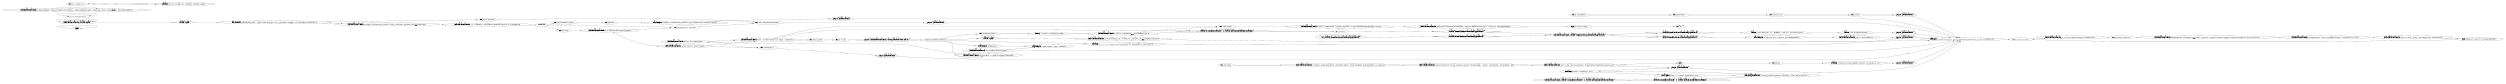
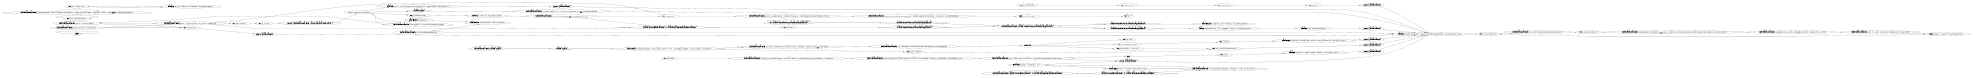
node "Shelf of Paranormal Books: 还有什么能比获得人类的信任更不可能的事情吗？": removed
node "Shelf of Paranormal Books: 你合上书，把它放回原来的位置。": removed
